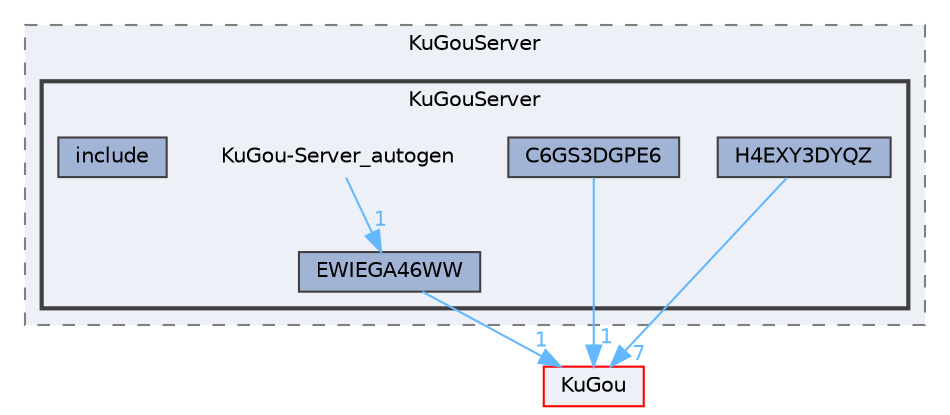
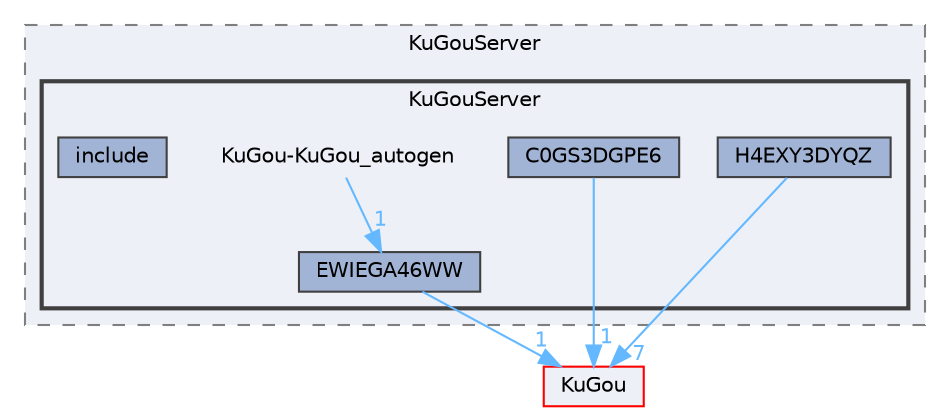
node "KuGou-Server_autogen": label "KuGou-Server_autogen" -> "KuGou-KuGou_autogen"
node "C6GS3DGPE6": label "C6GS3DGPE6" -> "C0GS3DGPE6"
